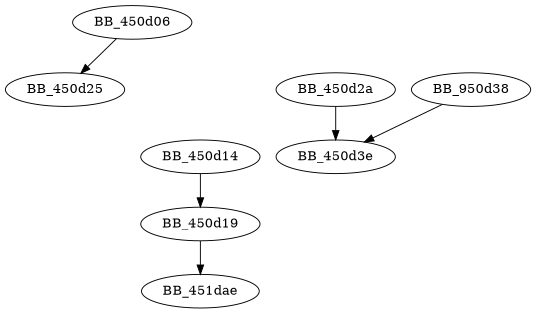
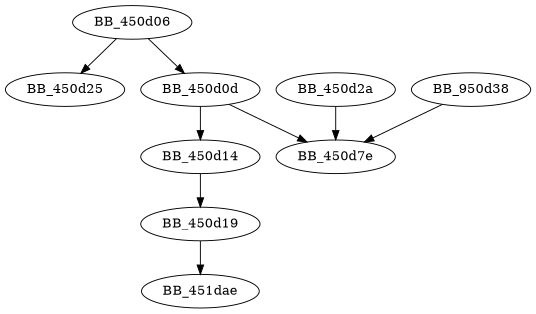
node "BB_450d0d": added
node "BB_450d3e": label "BB_450d3e" -> "BB_450d7e"
